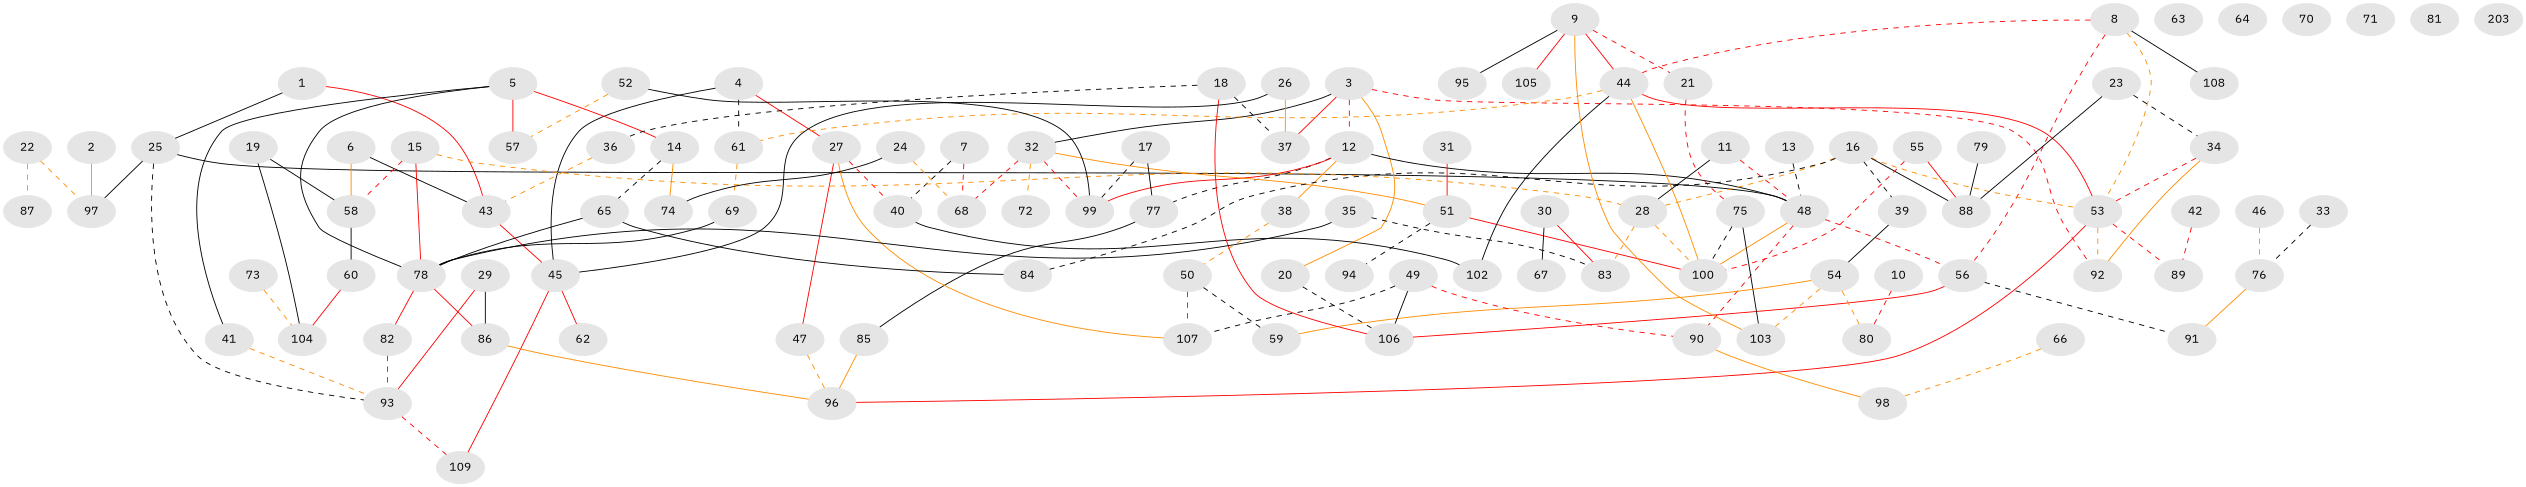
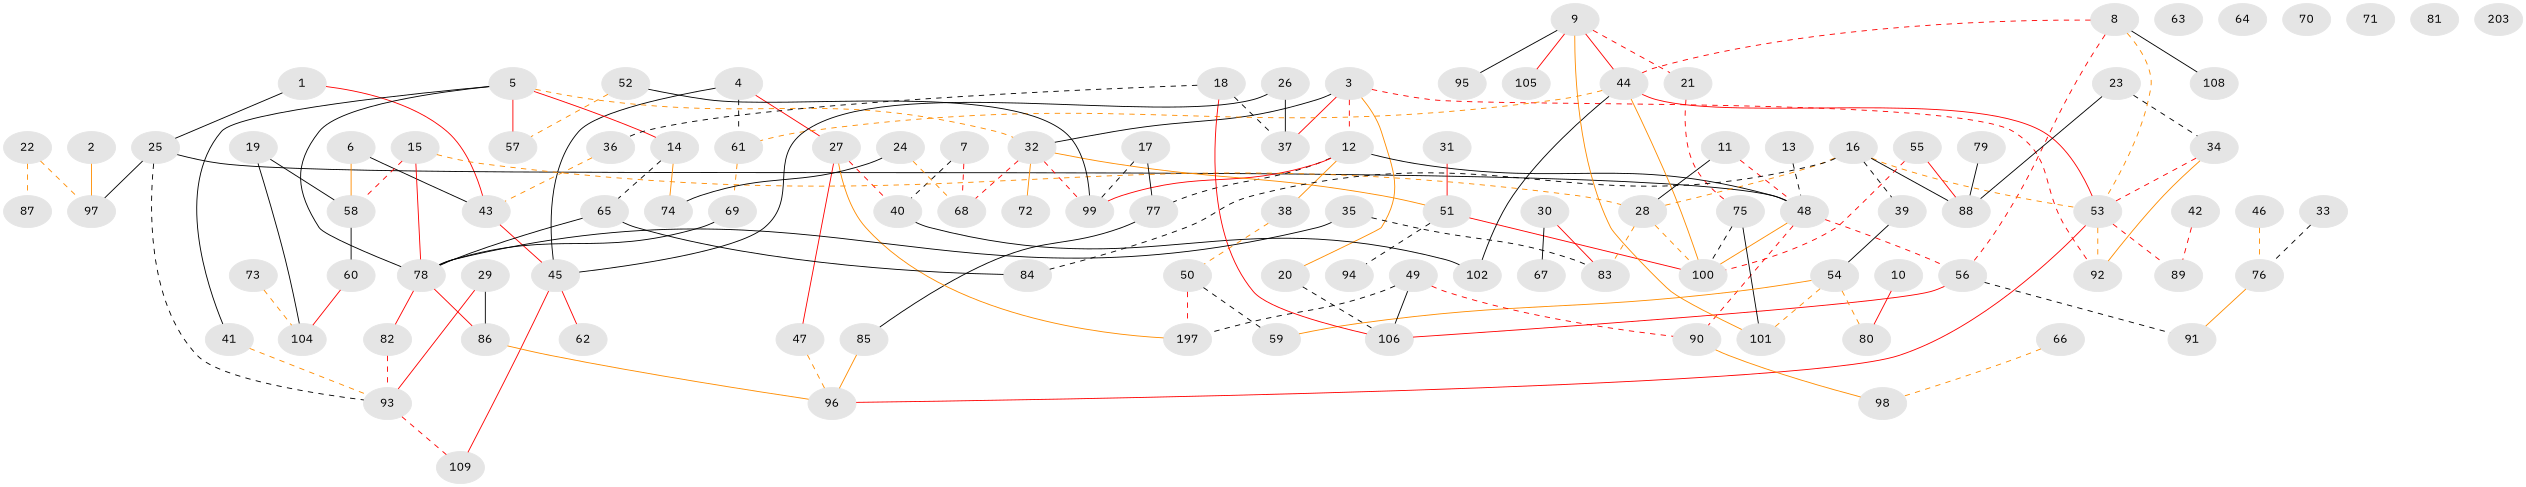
edge "5" -- "32": added
edge "26" -- "37": color darkorange -> black
edge "32" -- "72": style dashed -> solid
edge "10" -- "80": style dashed -> solid
node "107": label "107" -> "197"
node "103": label "103" -> "101"
